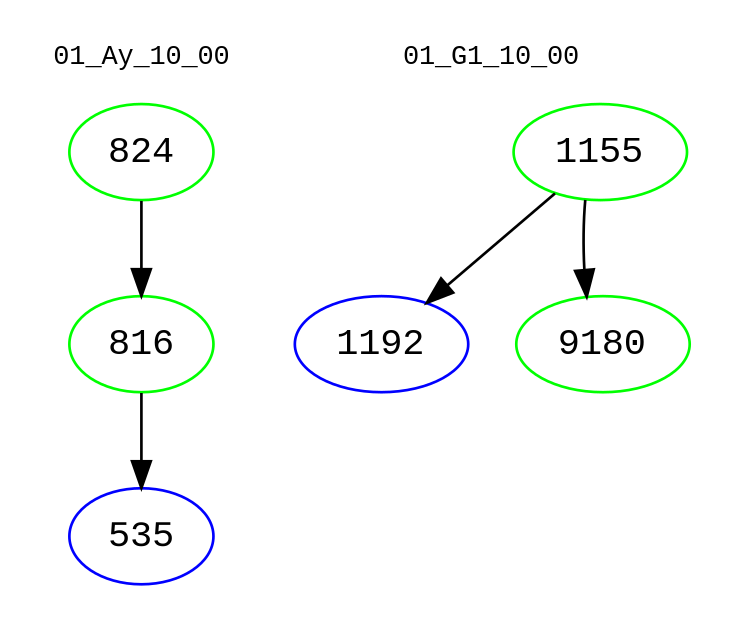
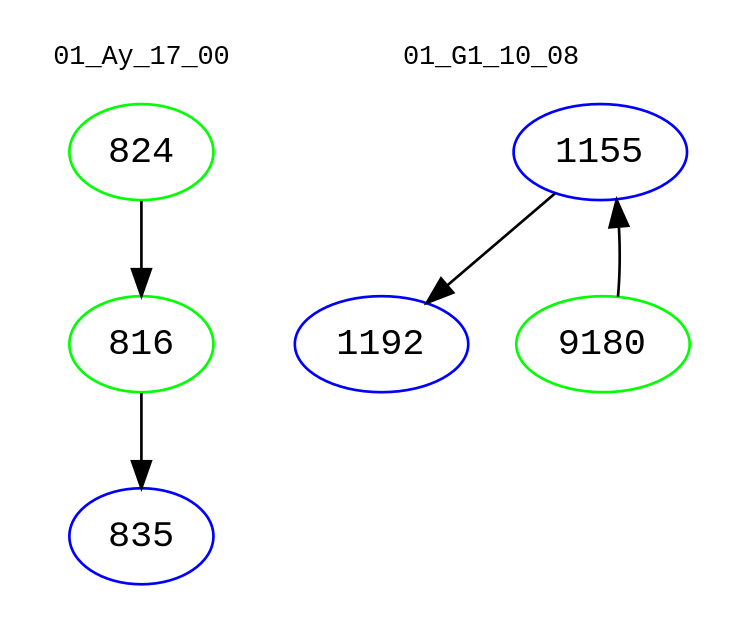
cluster "01_Ay_10_00": label "01_Ay_10_00" -> "01_Ay_17_00"
cluster "01_G1_10_00": label "01_G1_10_00" -> "01_G1_10_08"
node "1155": color green -> blue
edge "1155" -> "9180": reversed
node "535": label "535" -> "835"
